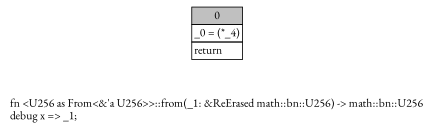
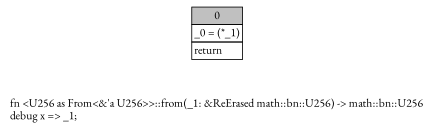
node "0": text "_0 = (*_4)" -> "_0 = (*_1)"
